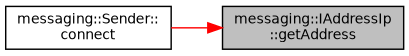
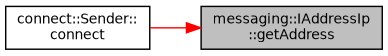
node "messaging::Sender:: connect": label "messaging::Sender:: connect" -> "connect::Sender:: connect"
